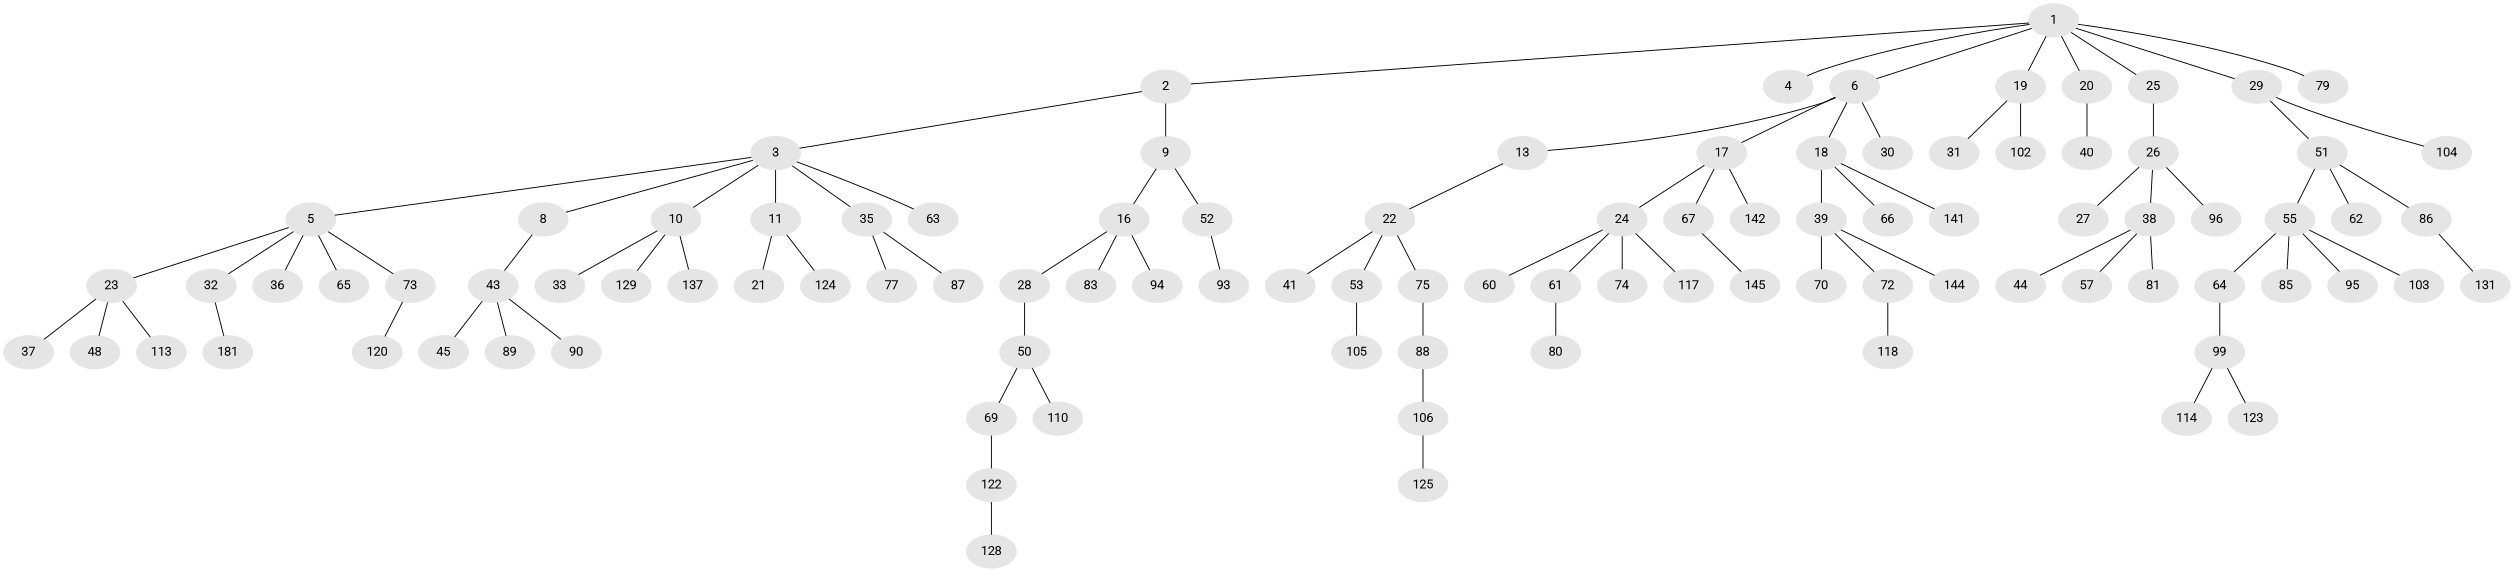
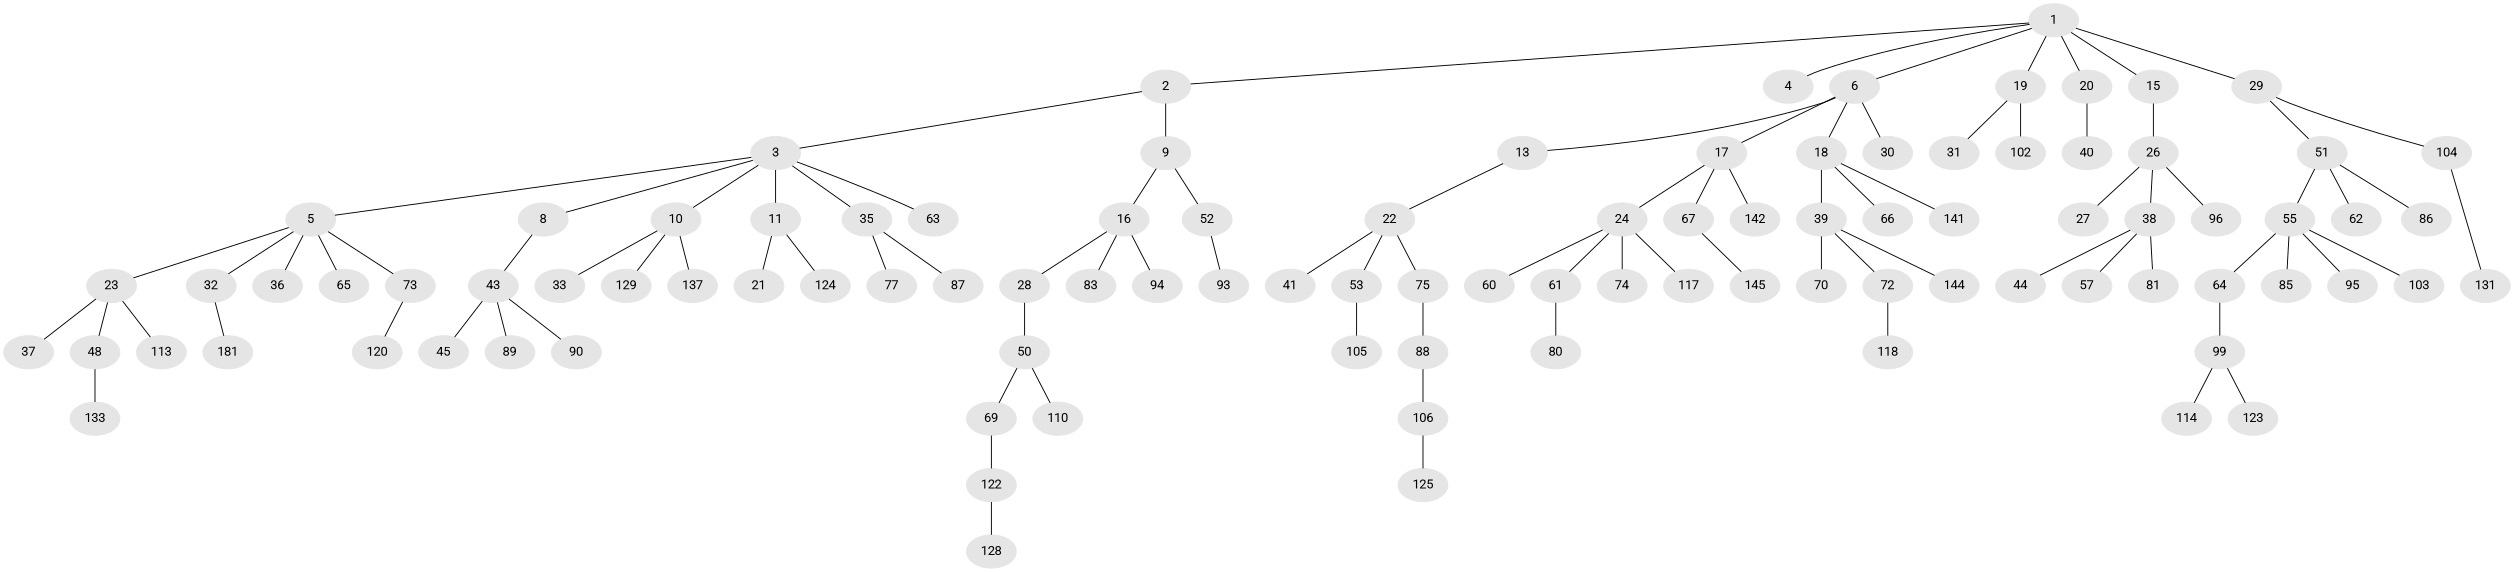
node "25": label "25" -> "15"
node "79": removed
edge "86" -- "131": now "104" -- "131"
node "133": added
